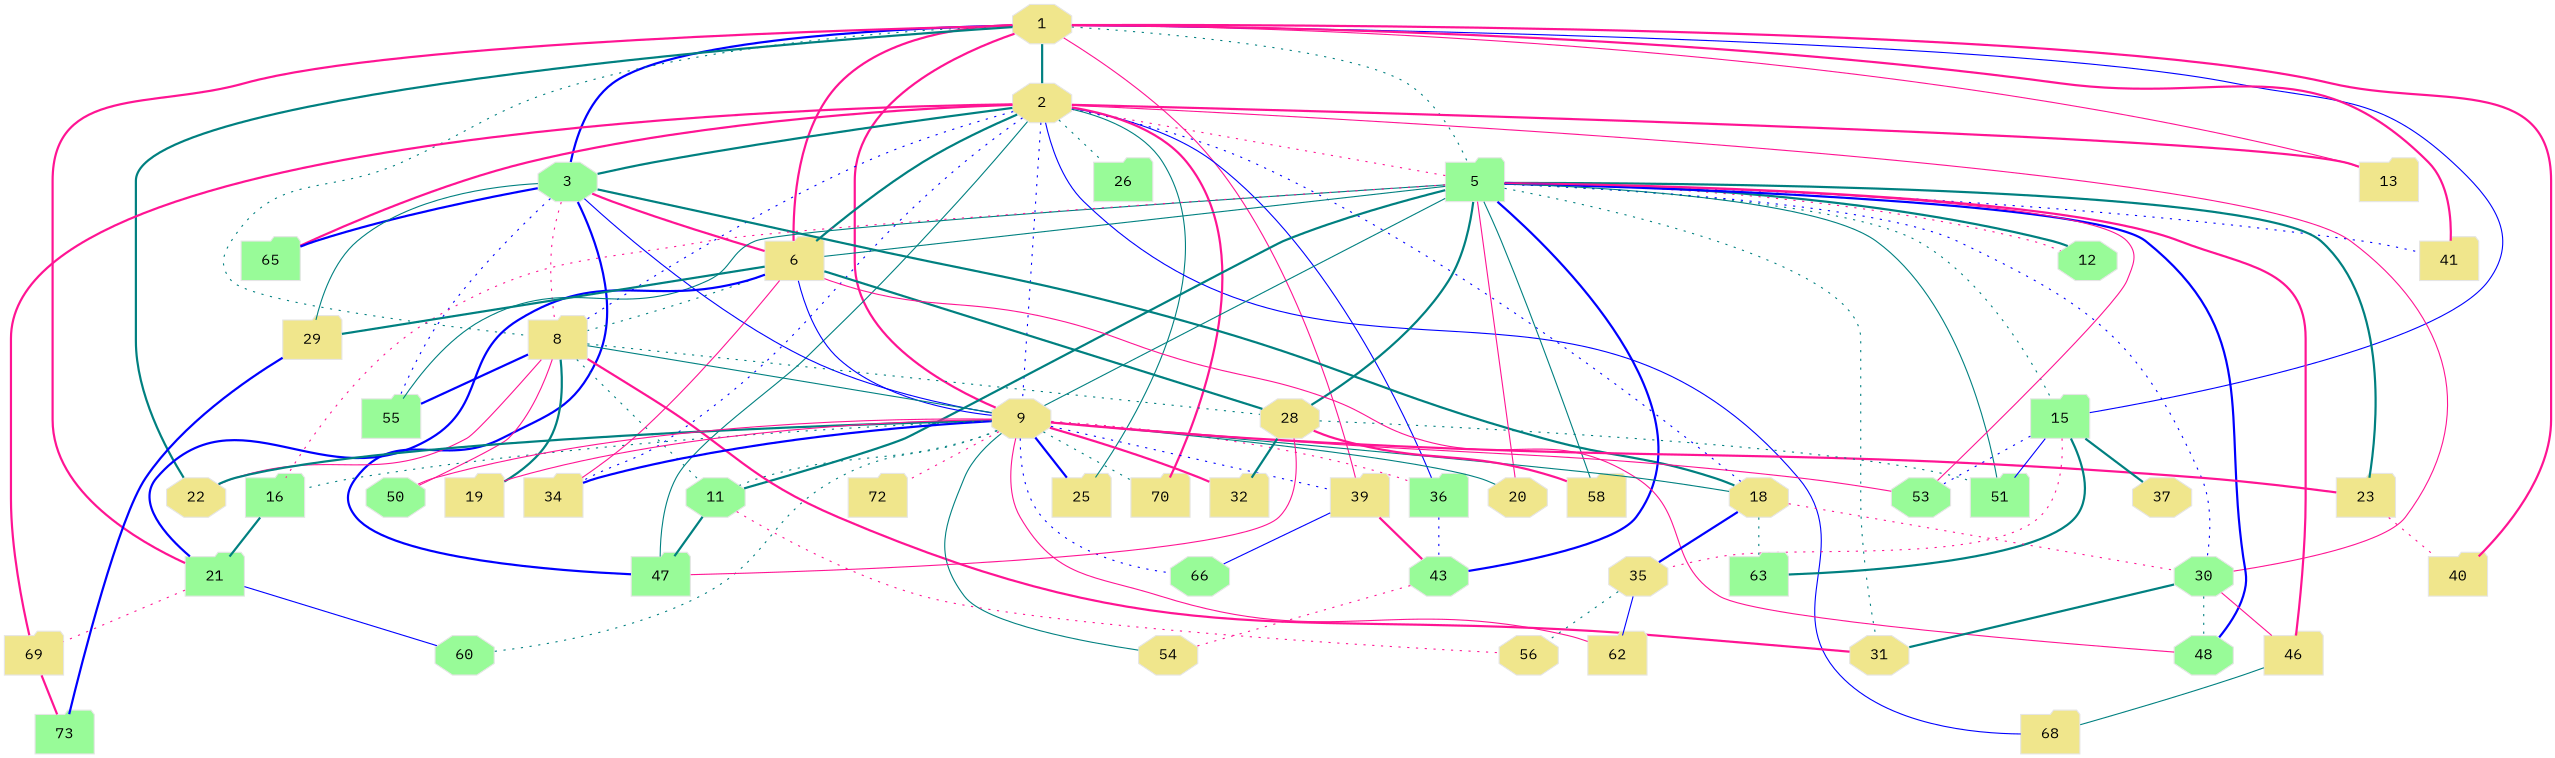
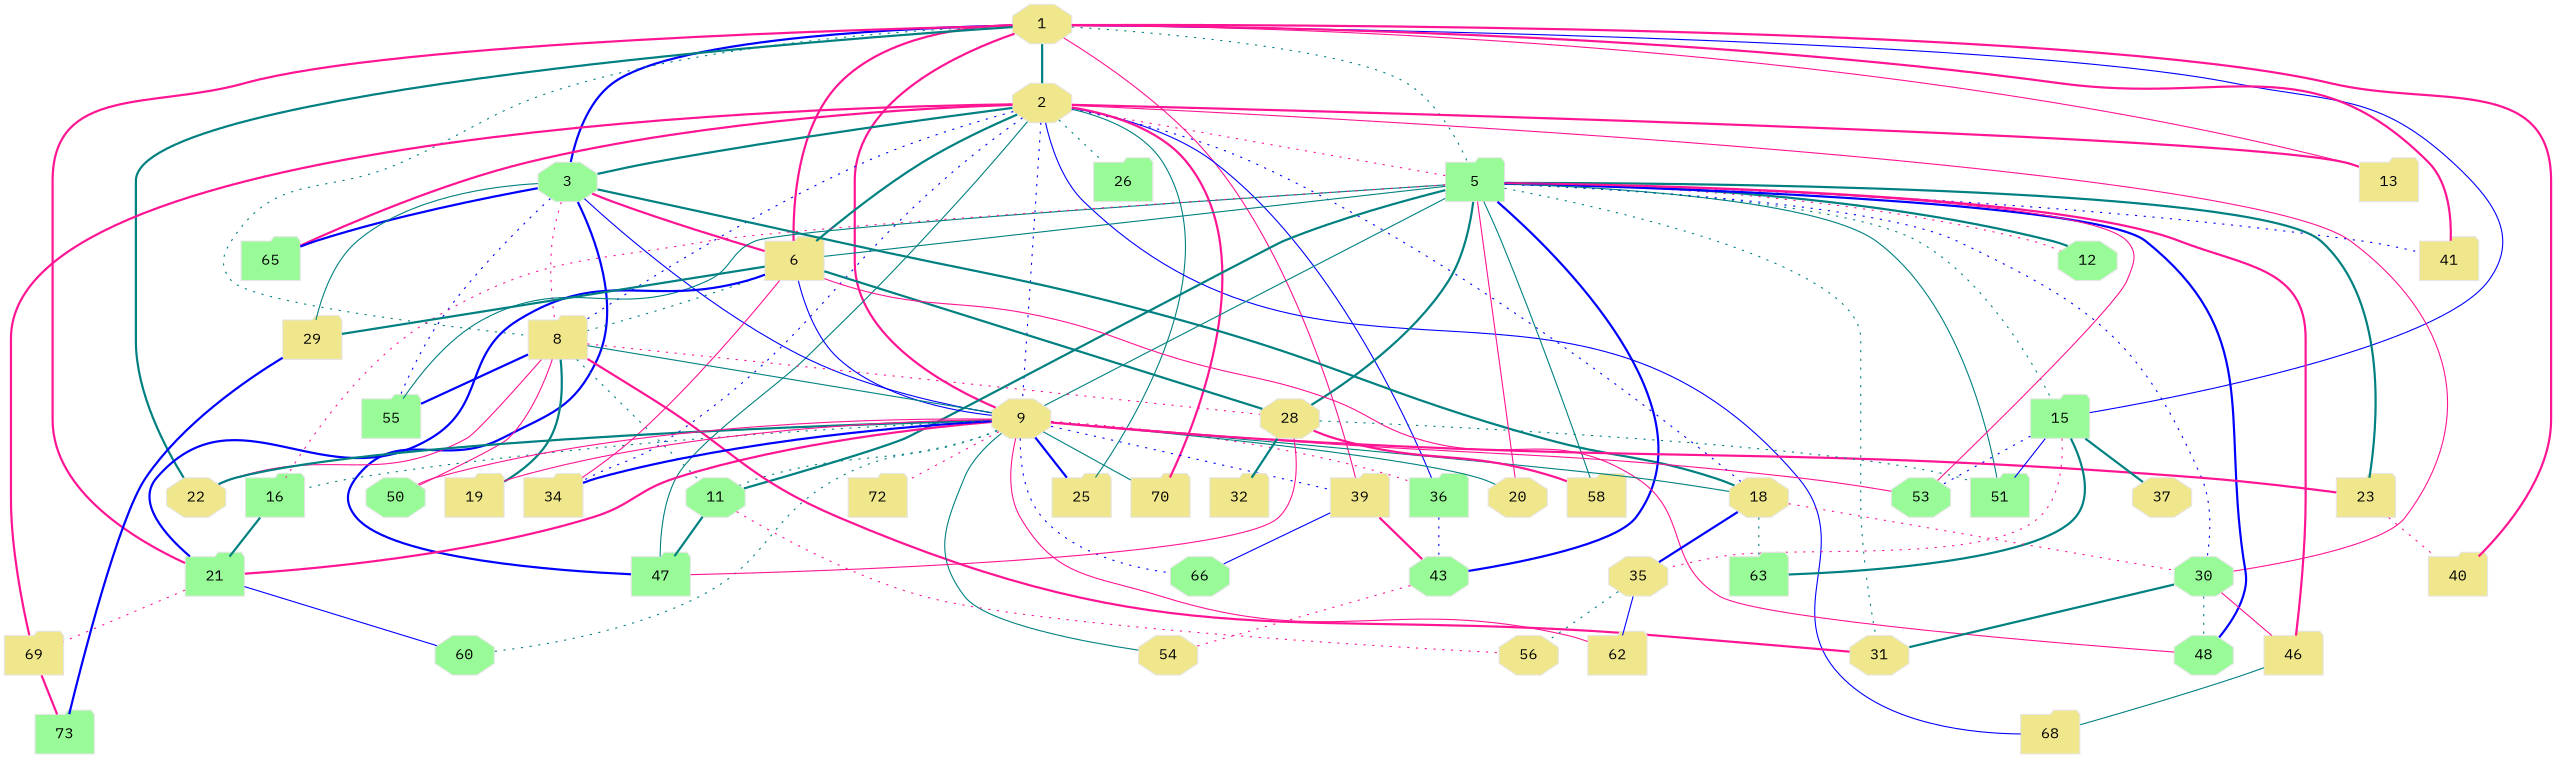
edge "8" -- "28": color teal -> deeppink
edge "9" -- "32": now "9" -- "21"
edge "9" -- "70": style dotted -> solid
